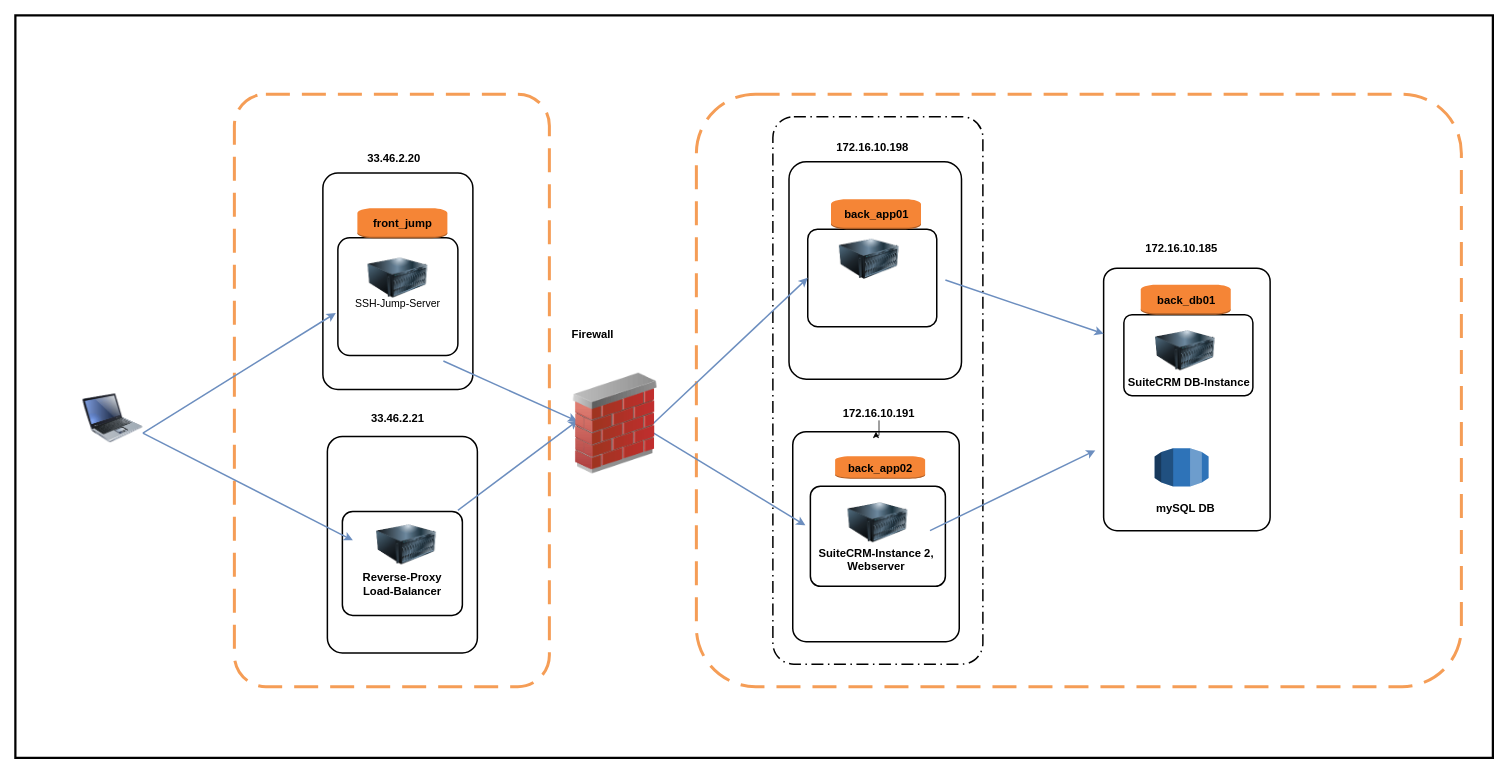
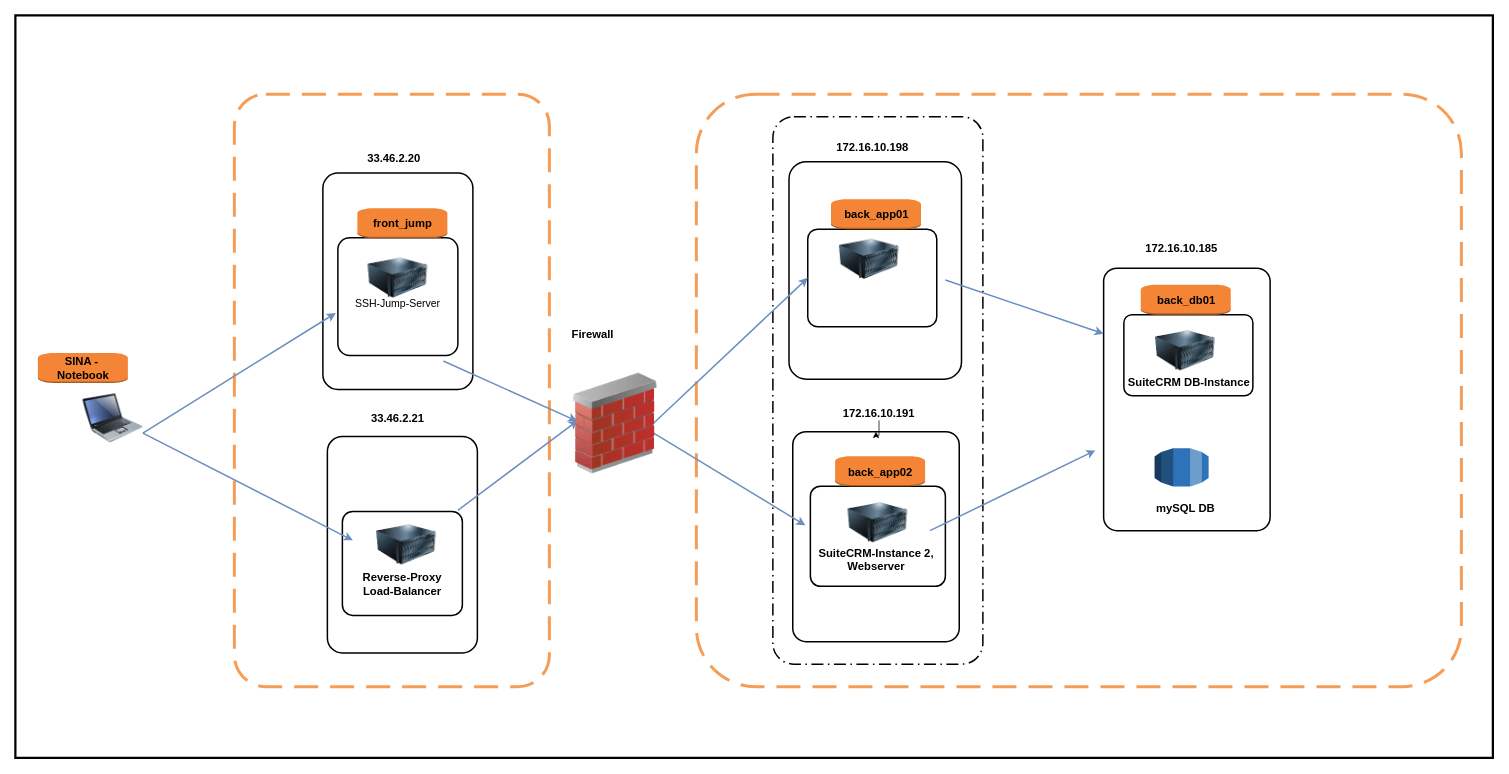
node "SINA - Notebook": added
node "back_app02": size 90x23 -> 90x30
